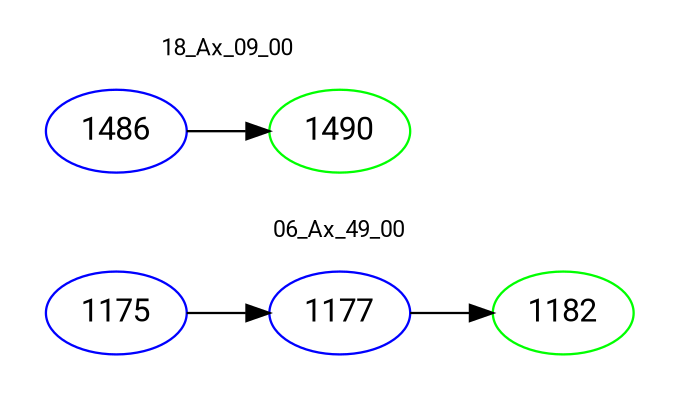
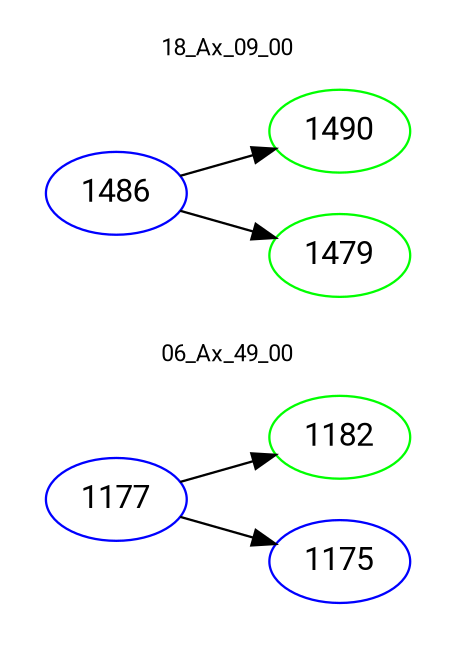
node "1479": added
edge "1175" -> "1177": reversed
